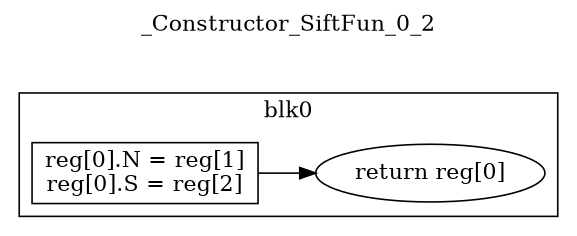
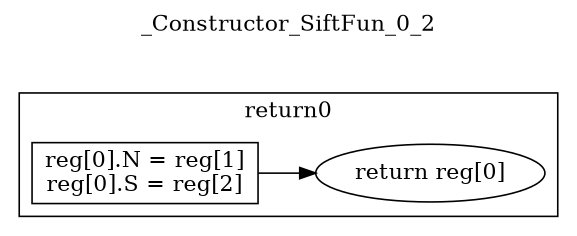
cluster "blk0": label "blk0" -> "return0"
